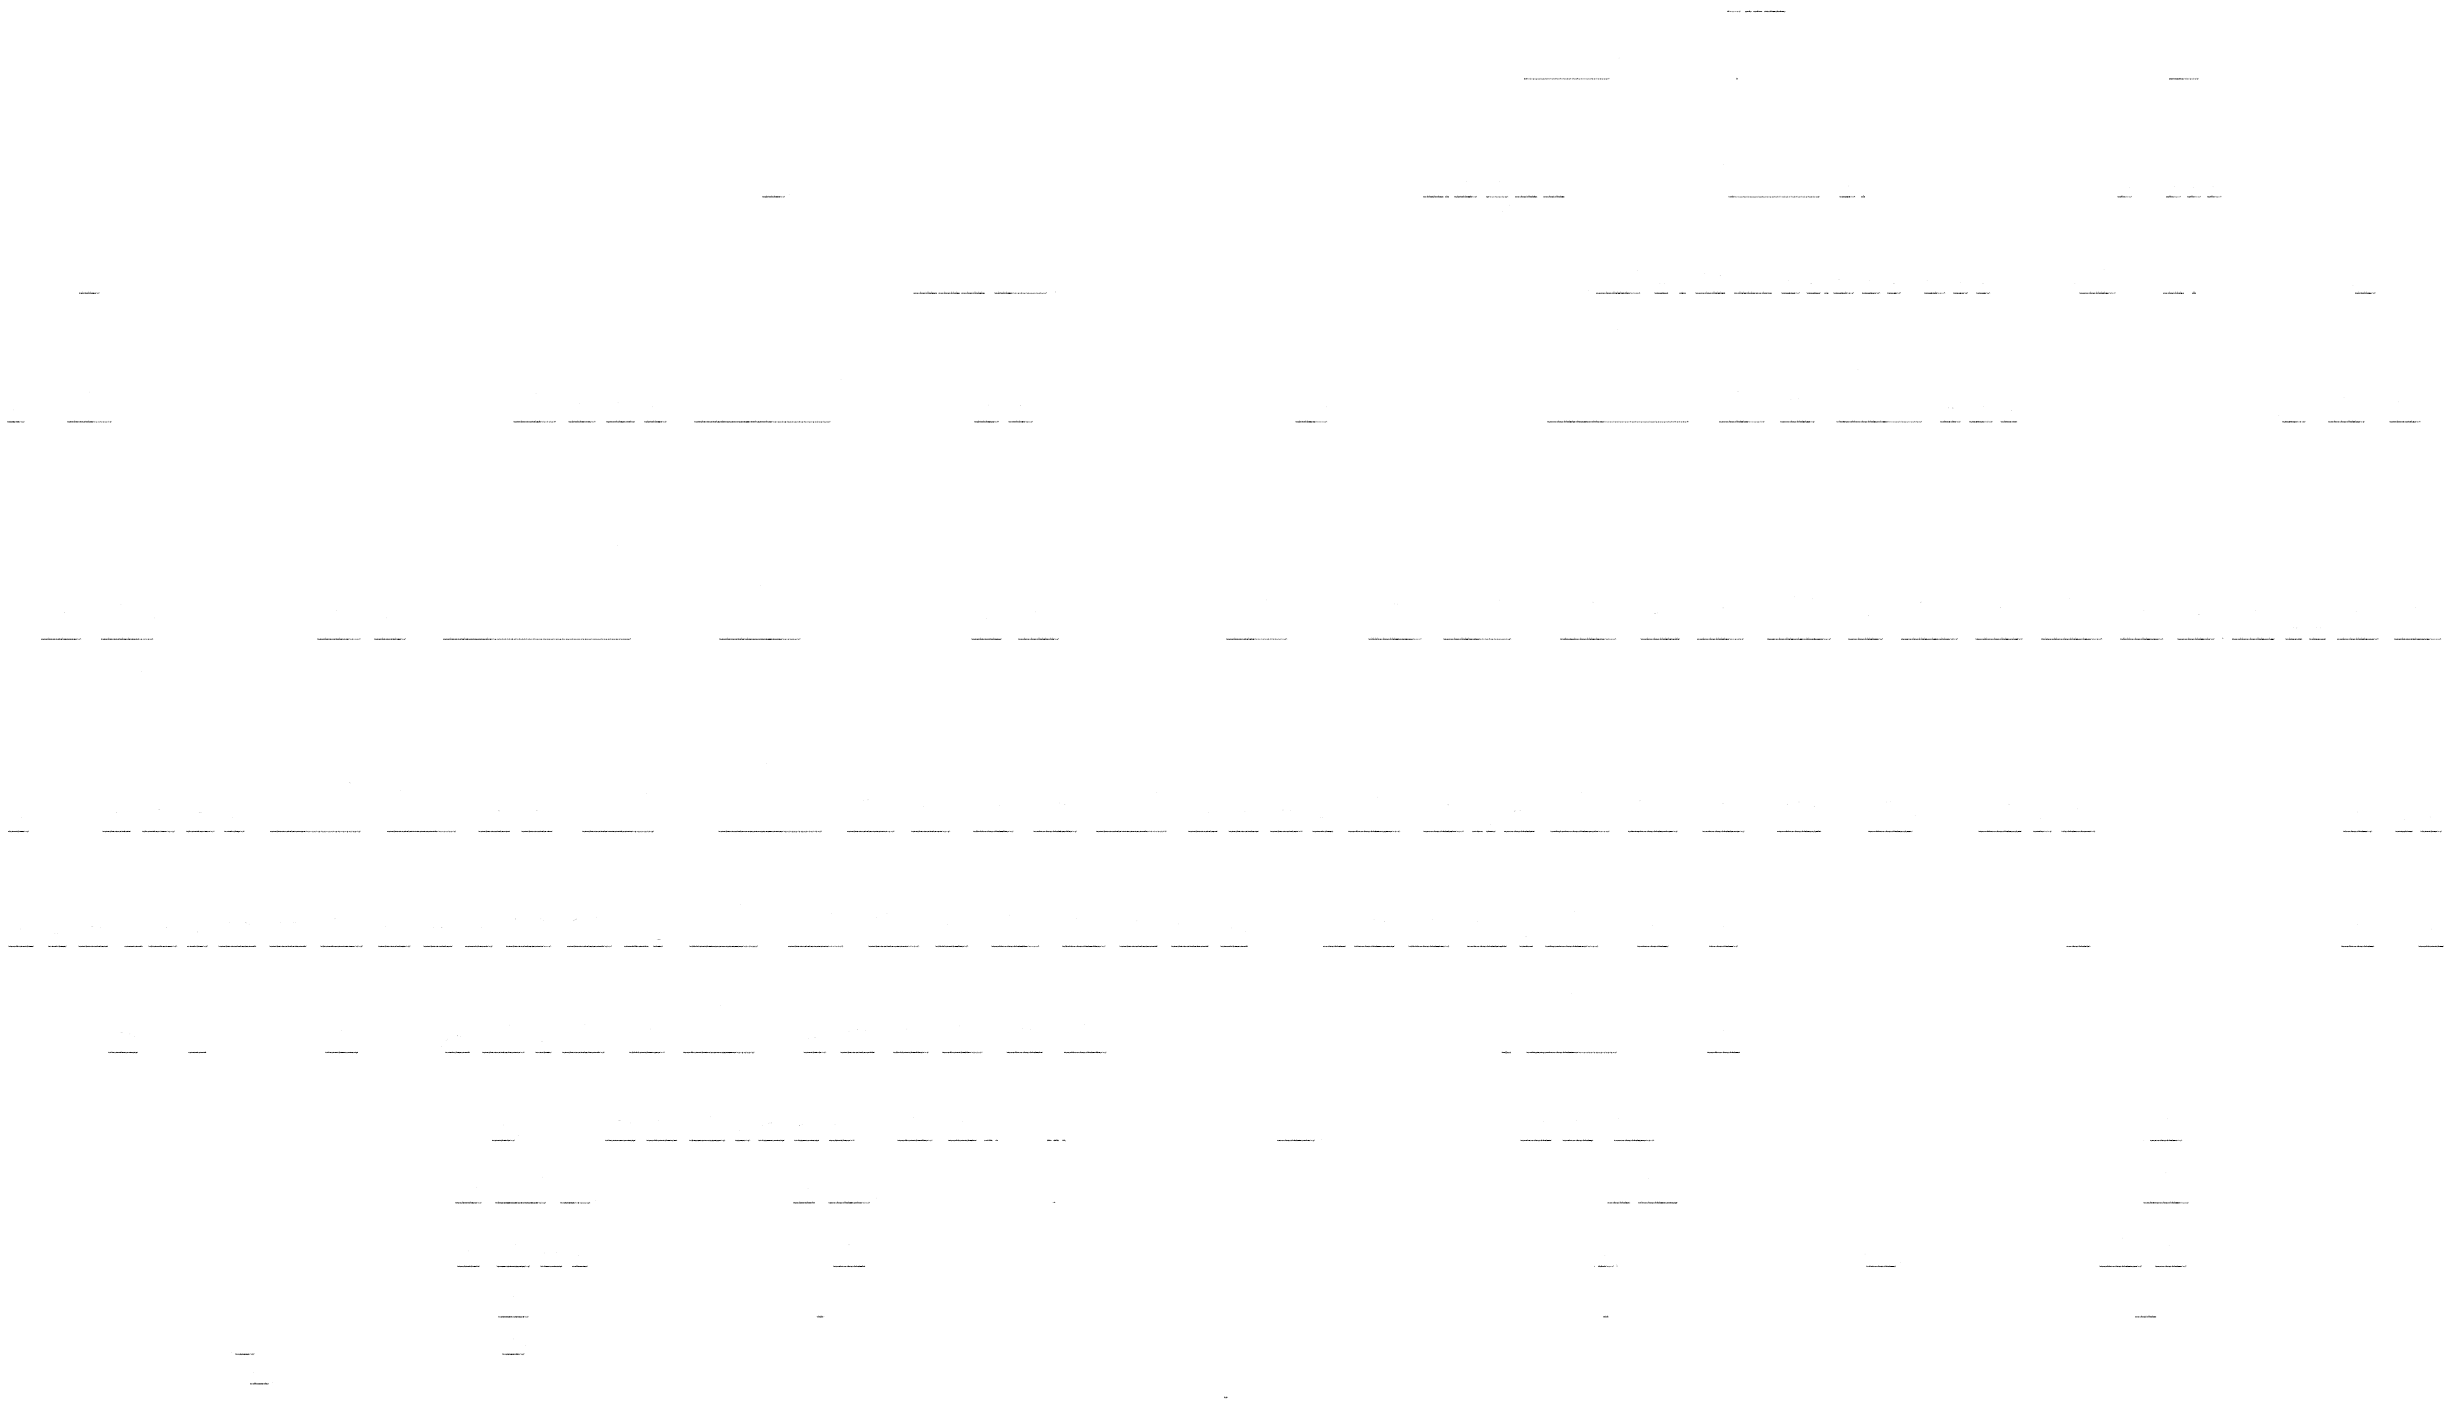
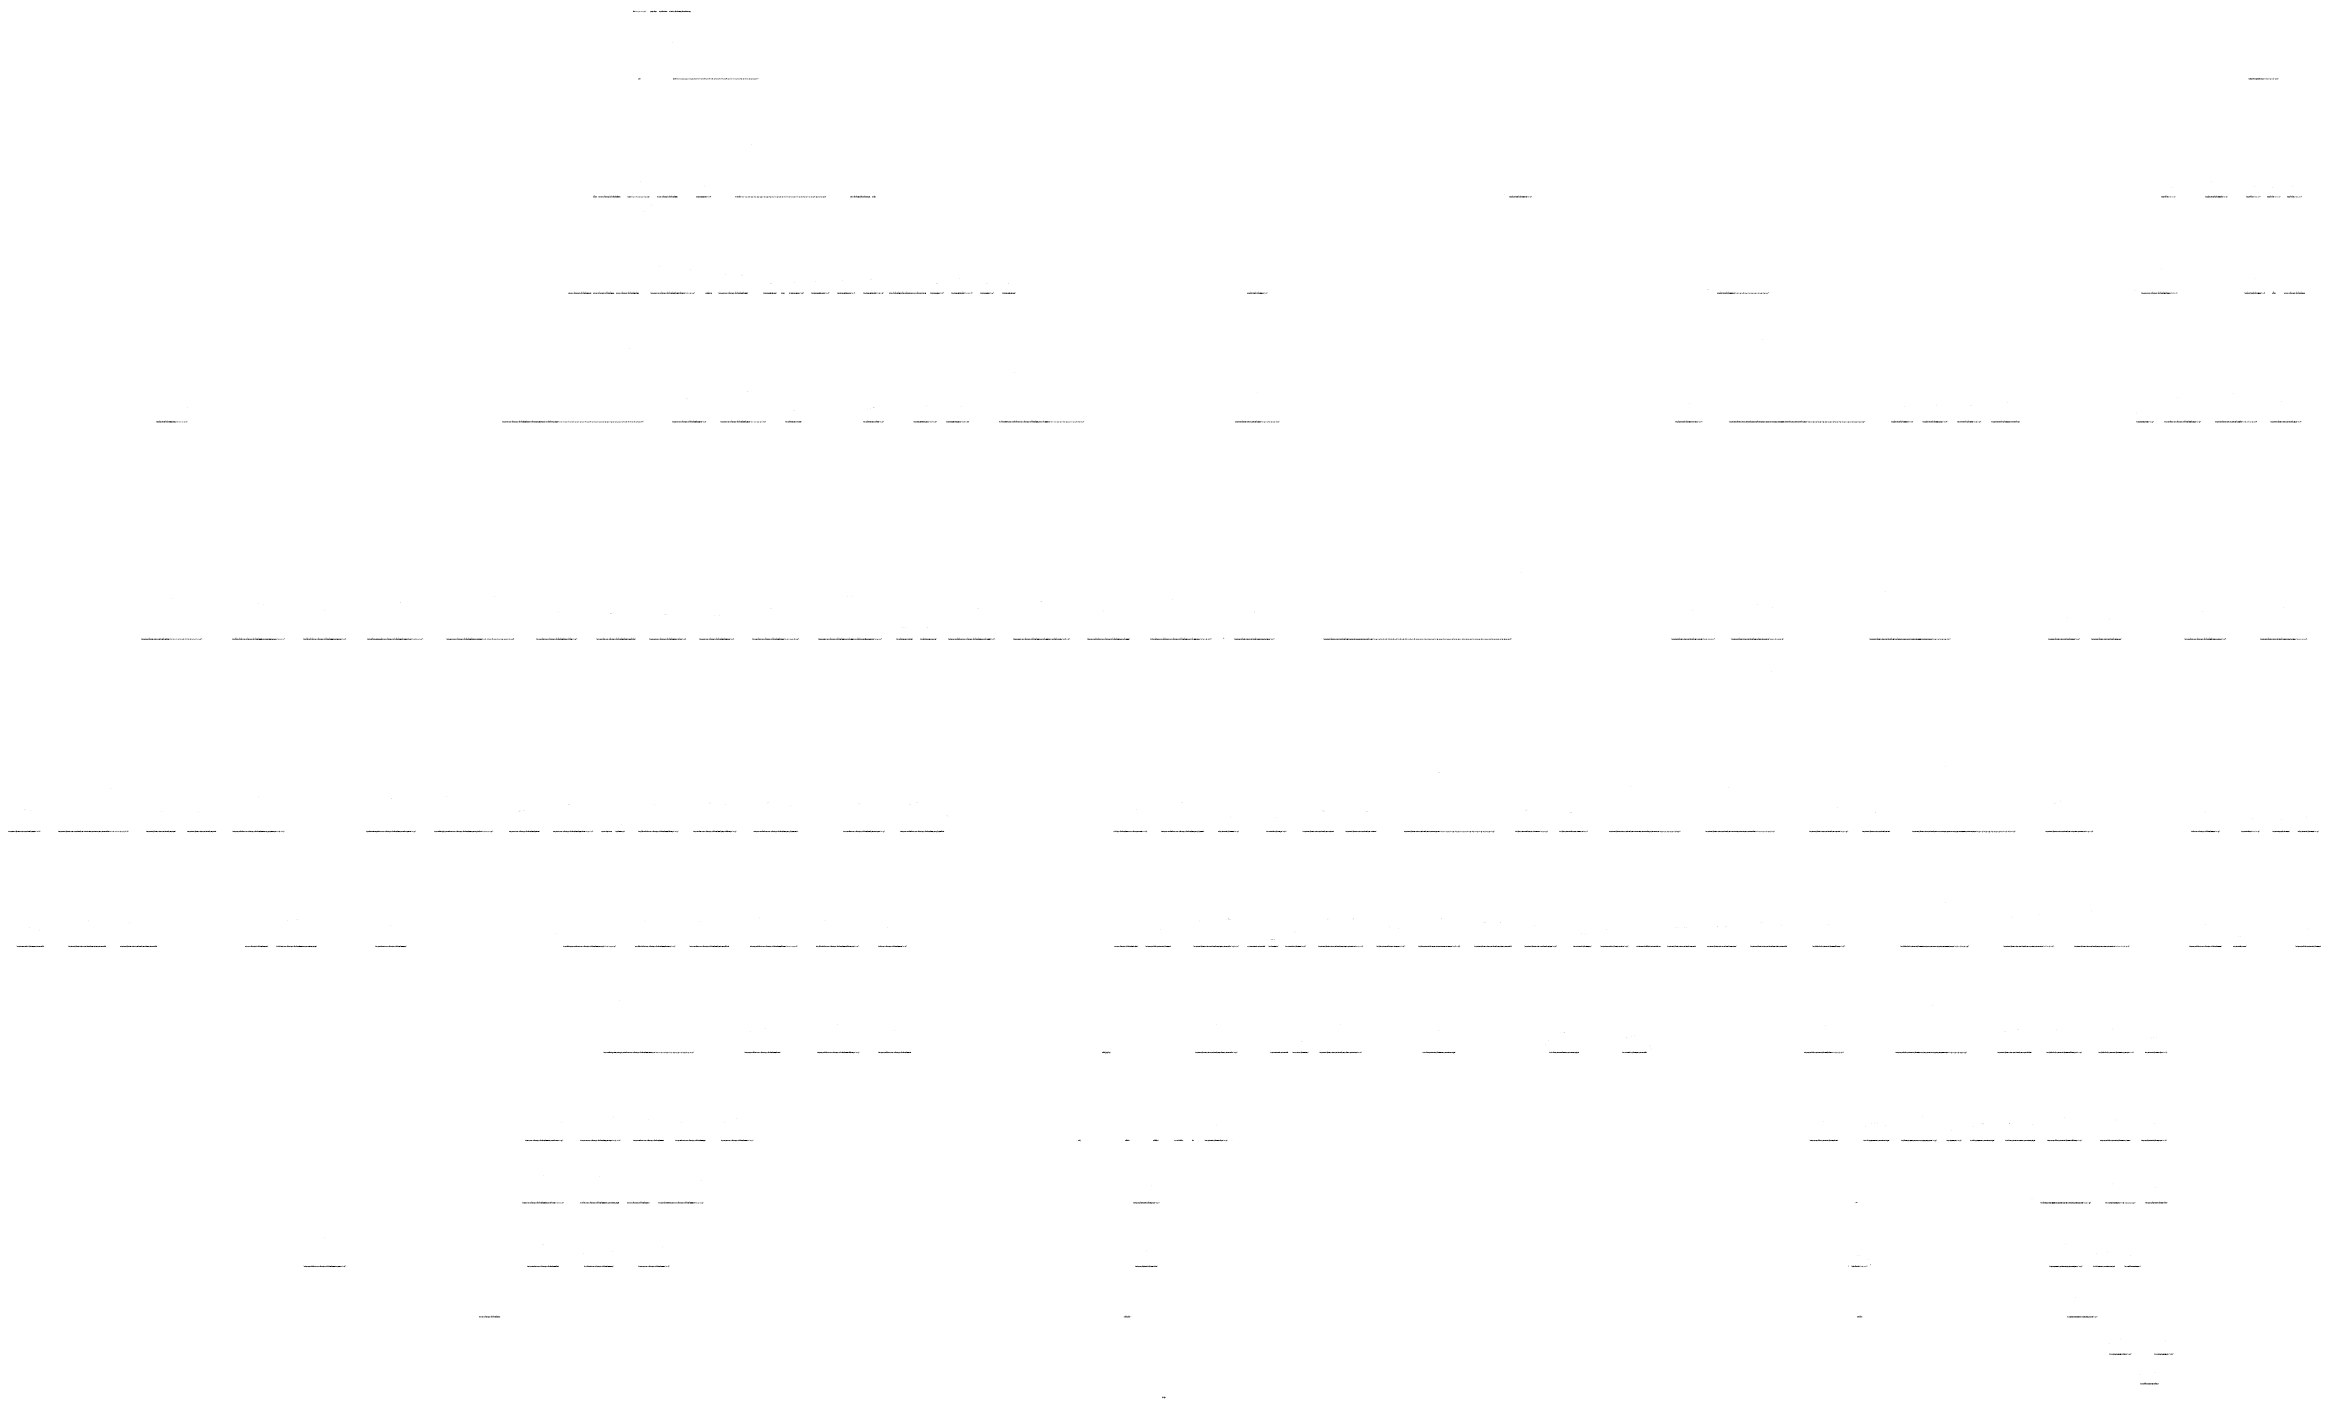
node "{_ZNKSt23_Rb_tree_const_iteratorISt4pairIKxiEEeqERKS3_}": removed
